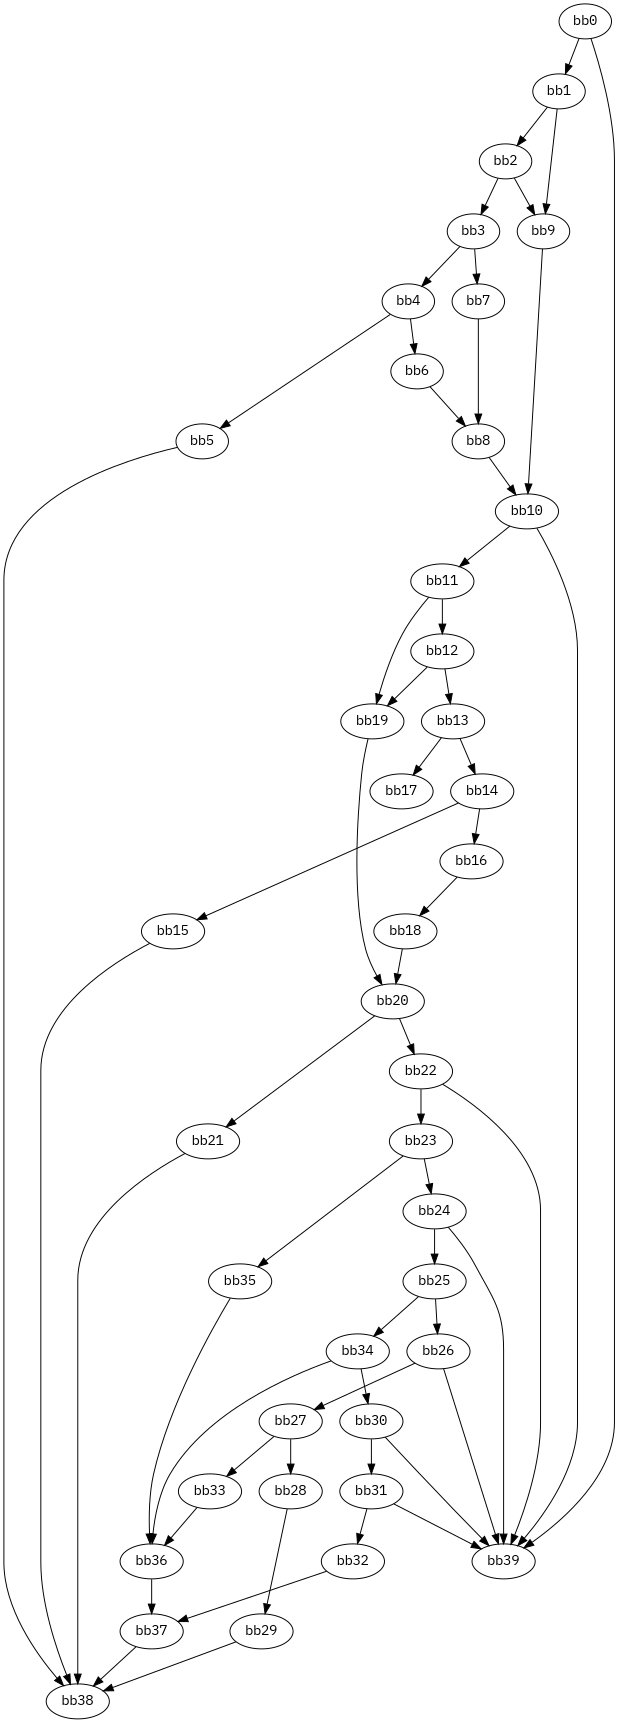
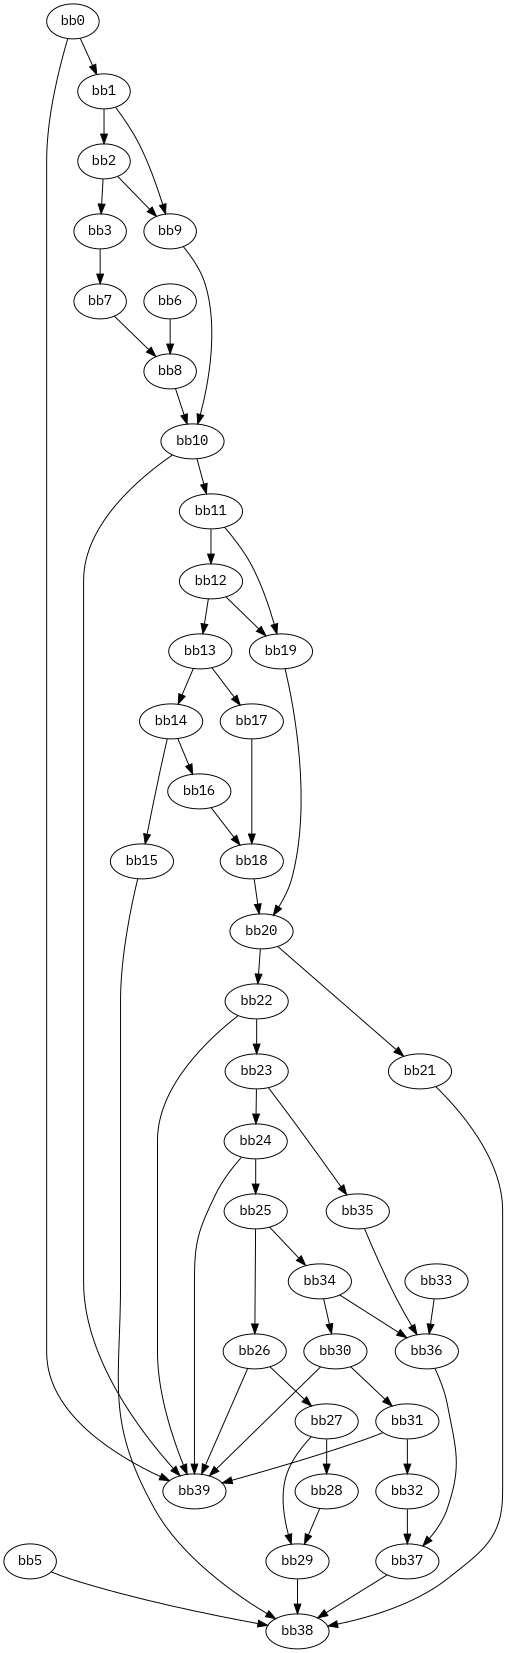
node "bb4": removed
edge "bb17" -> "bb18": added
edge "bb27" -> "bb33": now "bb27" -> "bb29"
